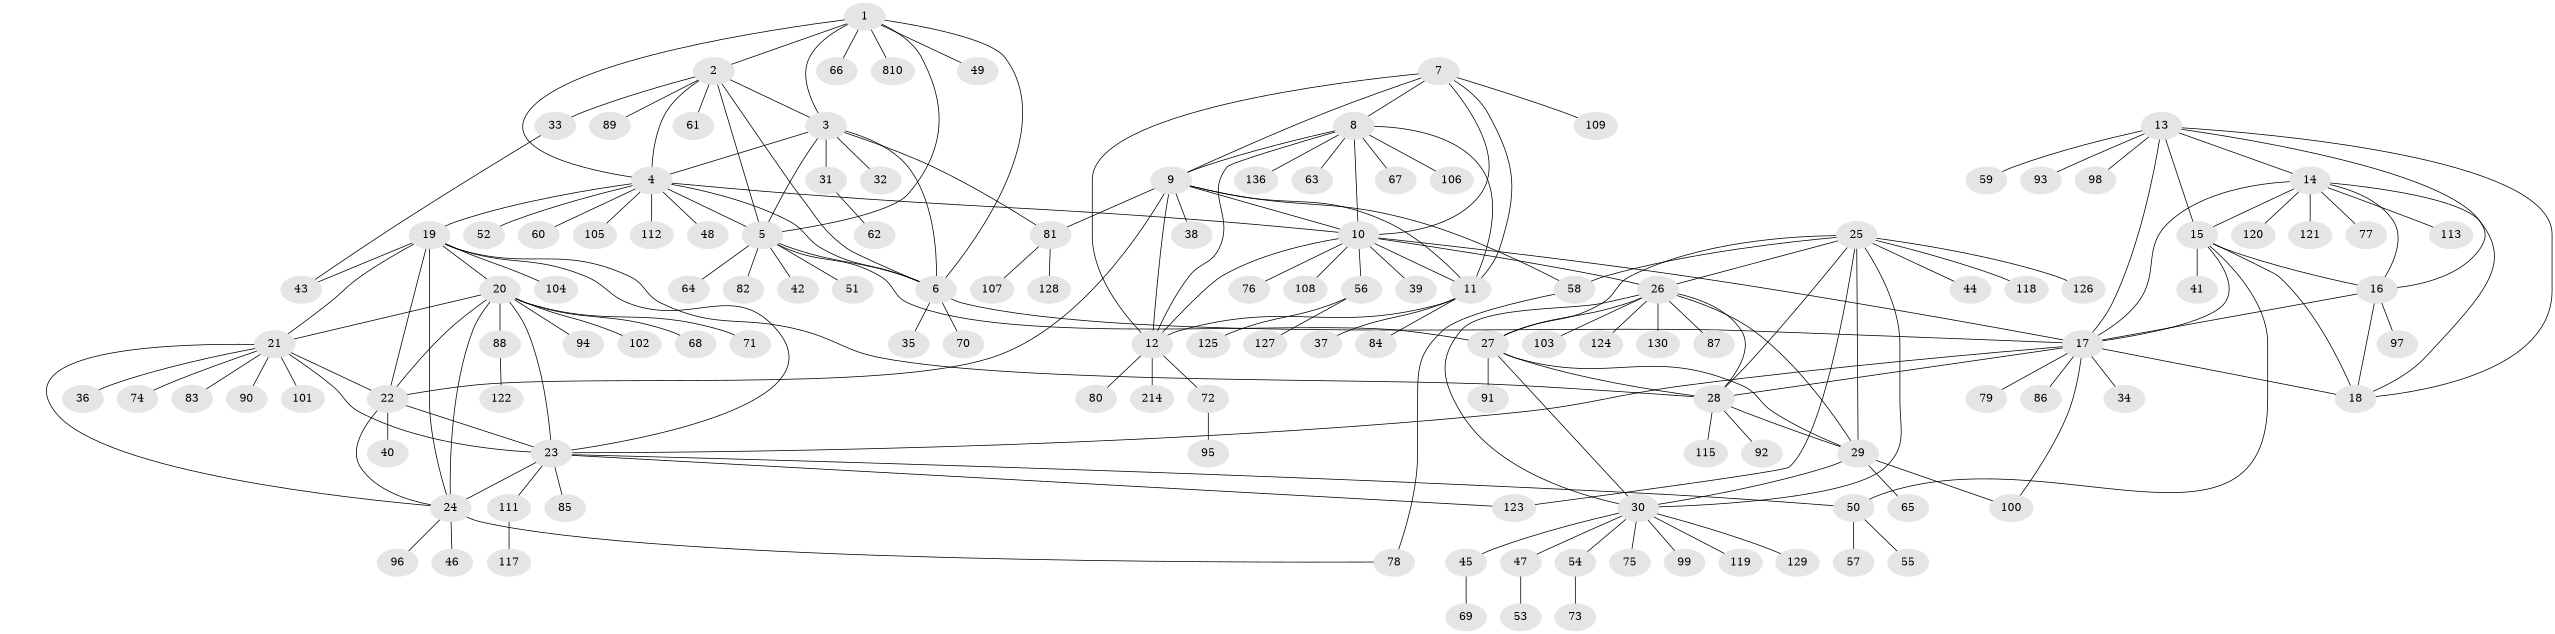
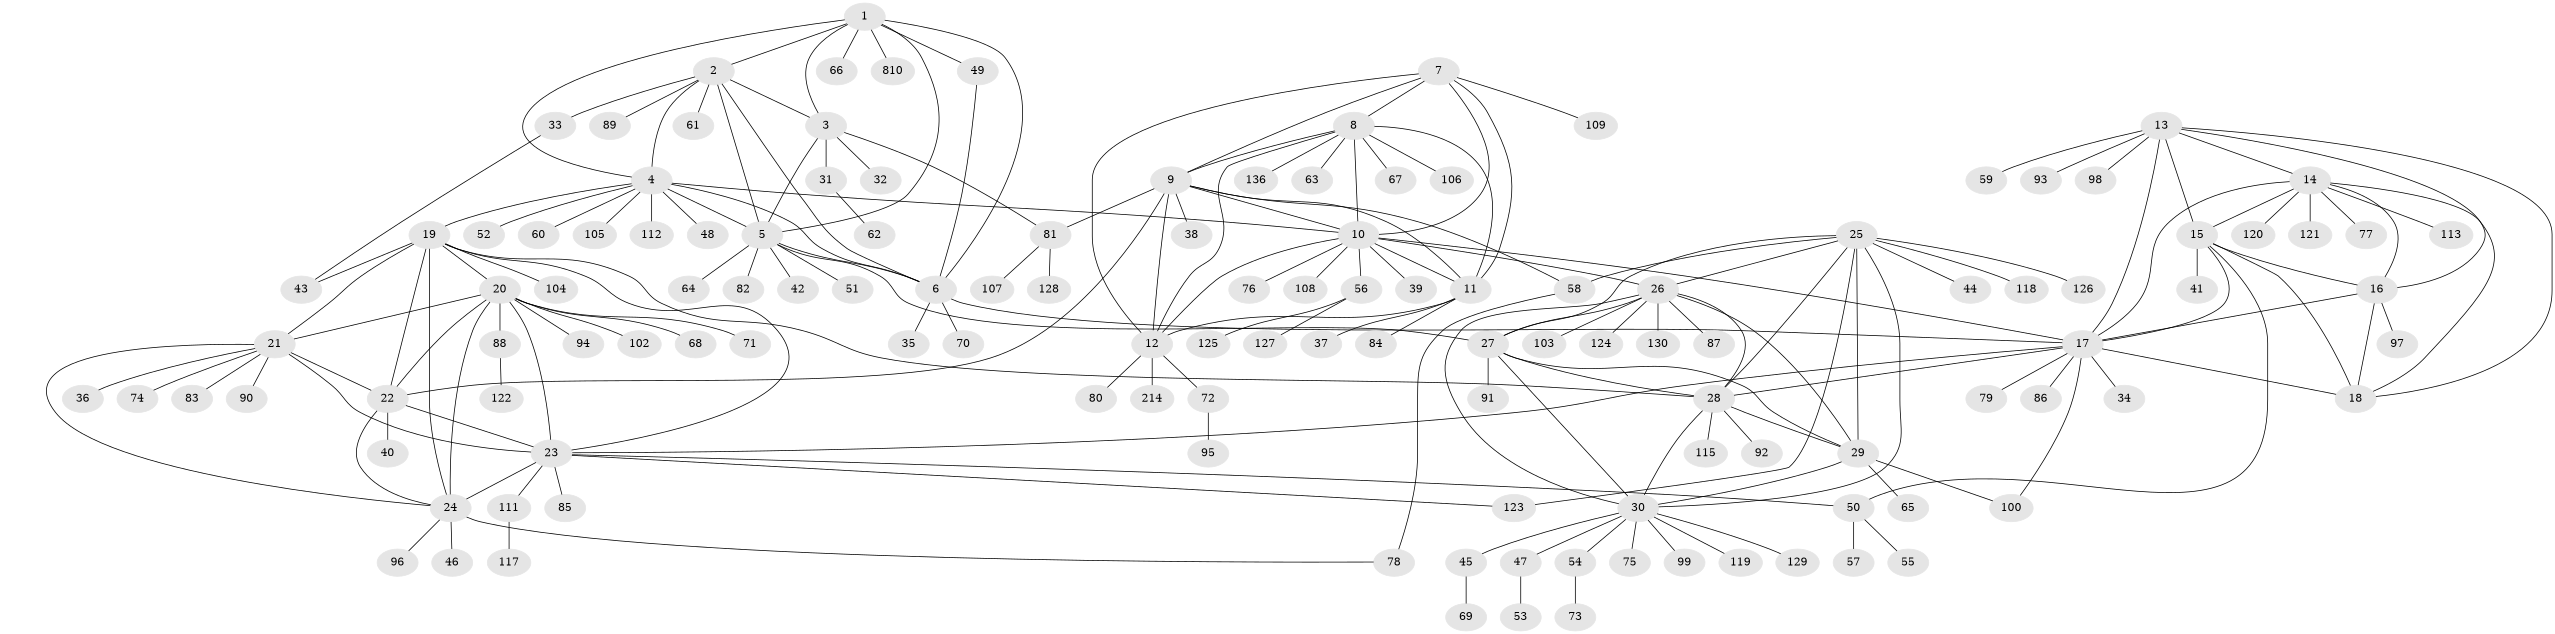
edge "3" -- "4": removed
edge "3" -- "6": now "49" -- "6"
node "101": removed
edge "28" -- "30": added
